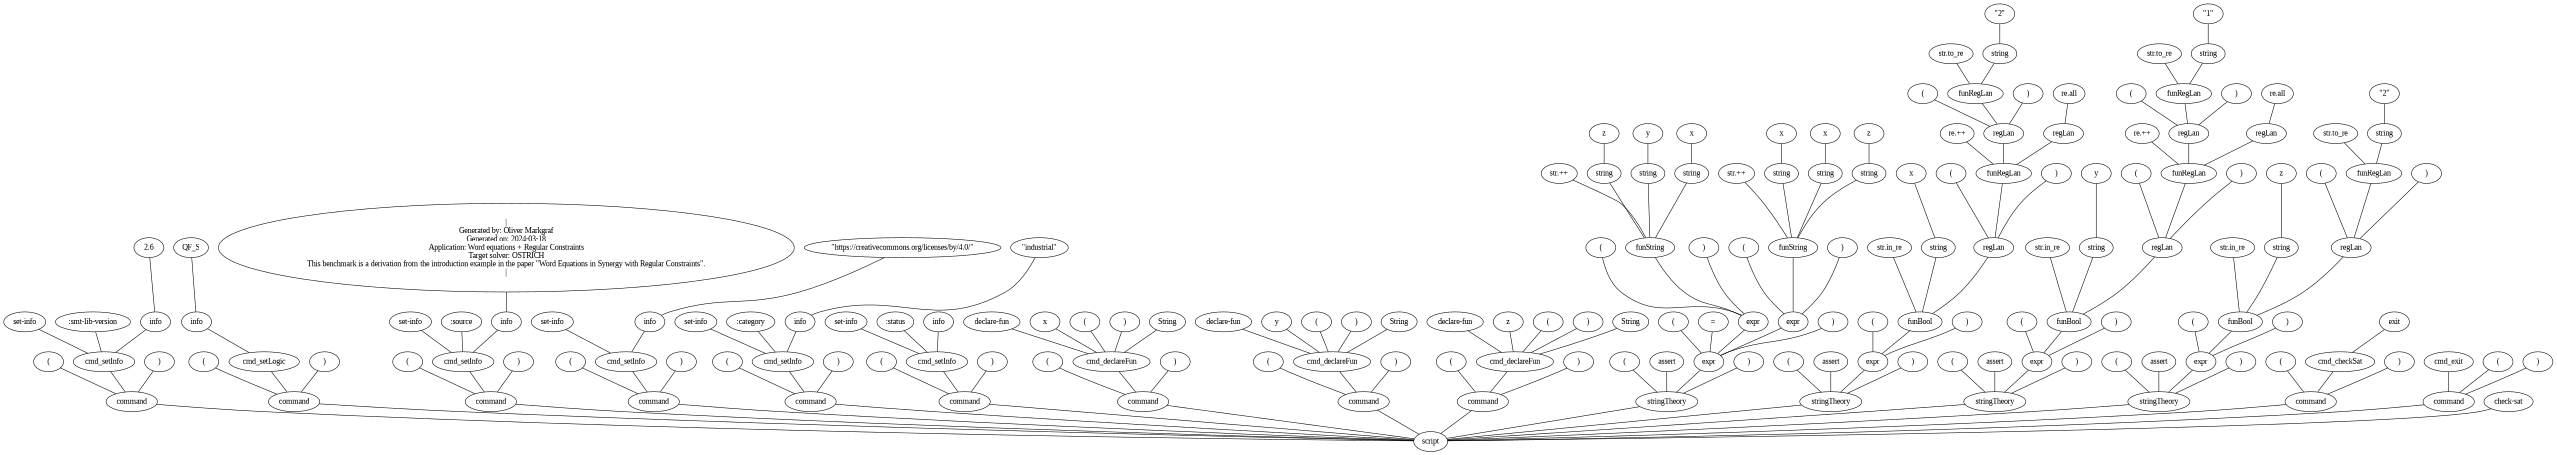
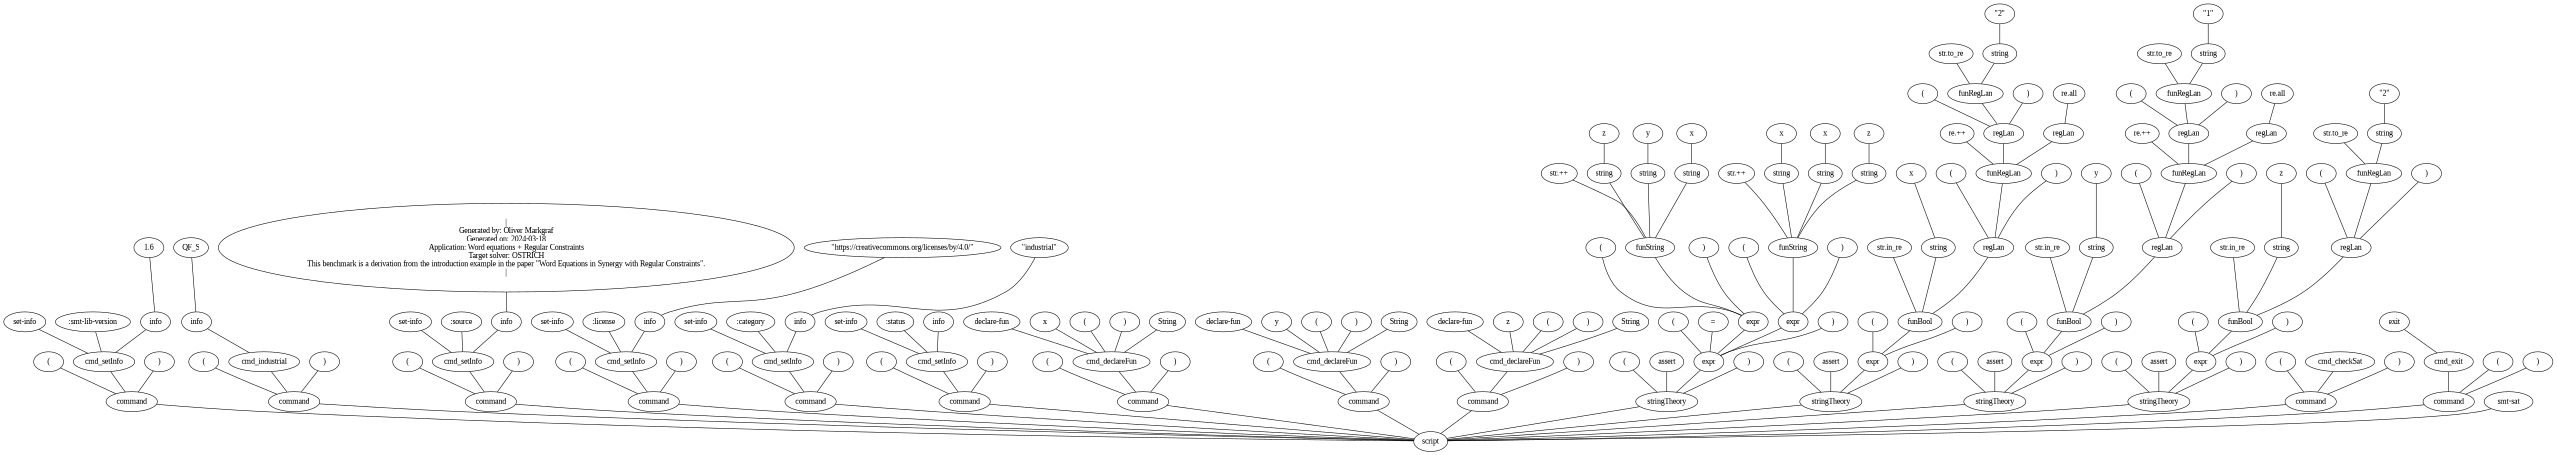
node "2.6": label "2.6" -> "1.6"
node ":license": added
edge "exit" -- "cmd_checkSat": now "exit" -- "cmd_exit"
node "cmd_setLogic": label "cmd_setLogic" -> "cmd_industrial"
node "check-sat": label "check-sat" -> "smt-sat"
